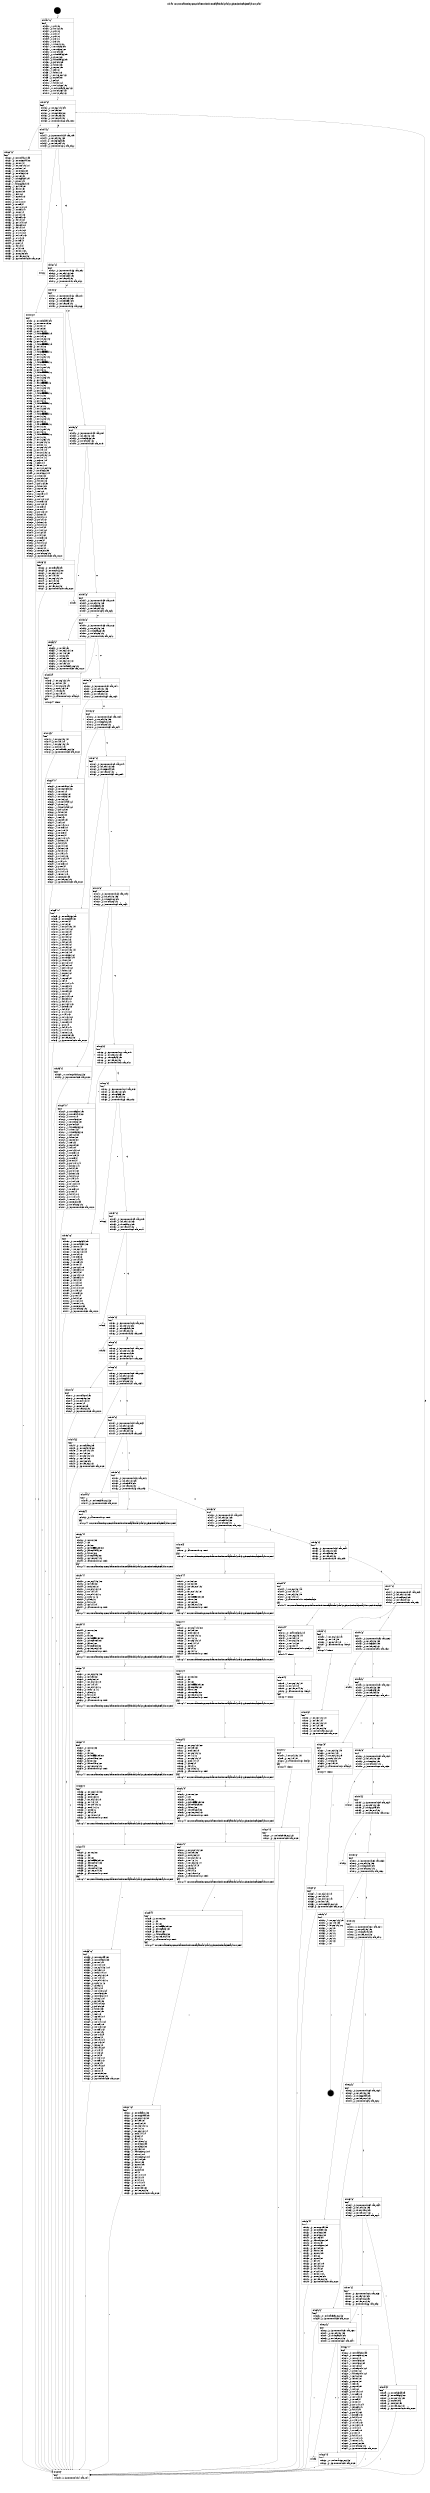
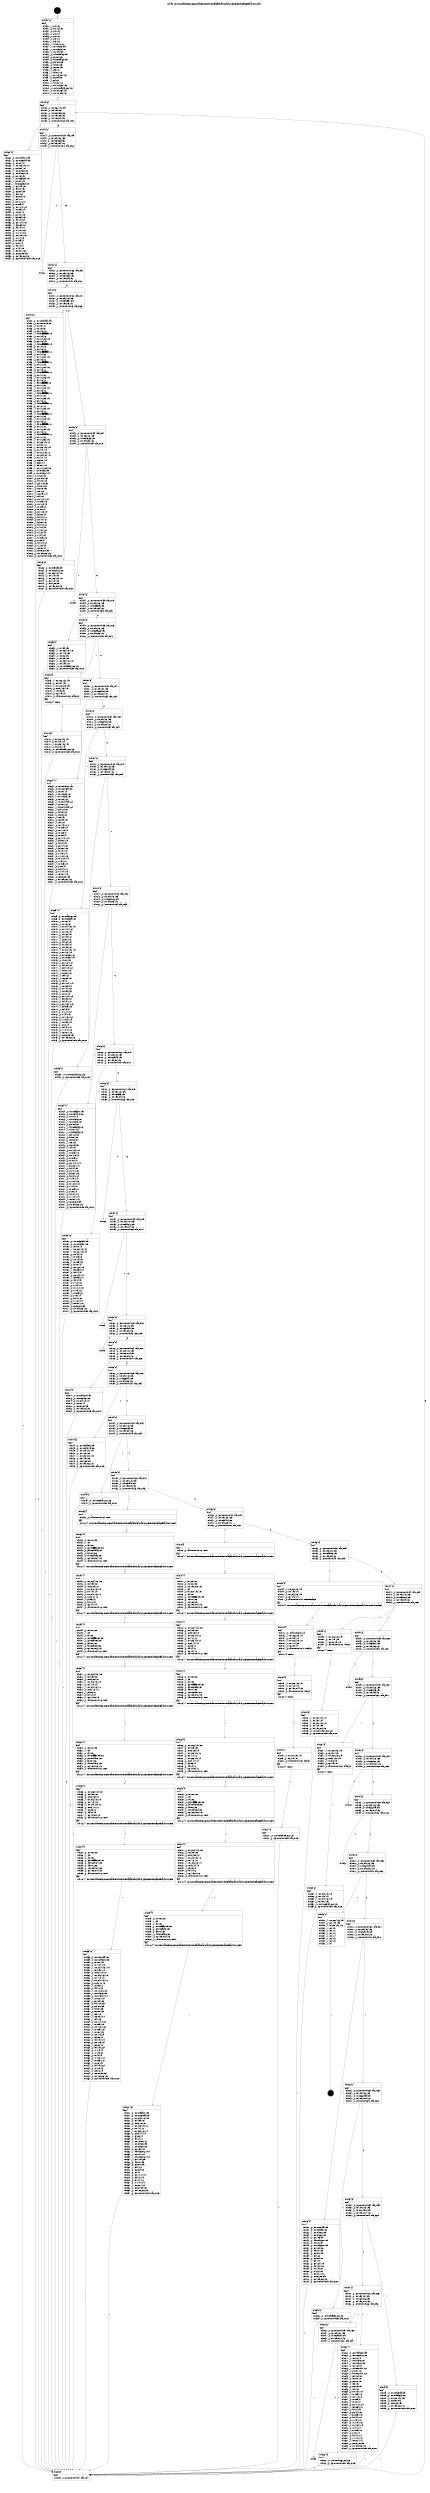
edge "0x401b60 [28]" -> "0x401f1c [340]": now "0x401b7c [28]" -> "0x401f1c [340]"
